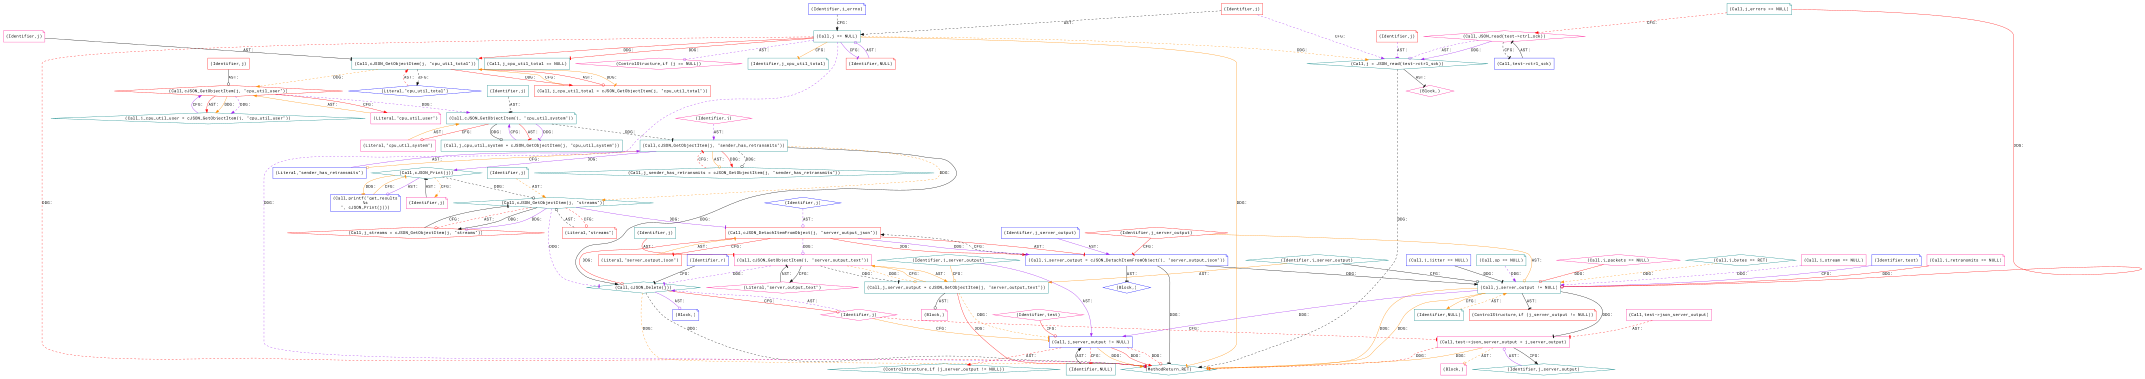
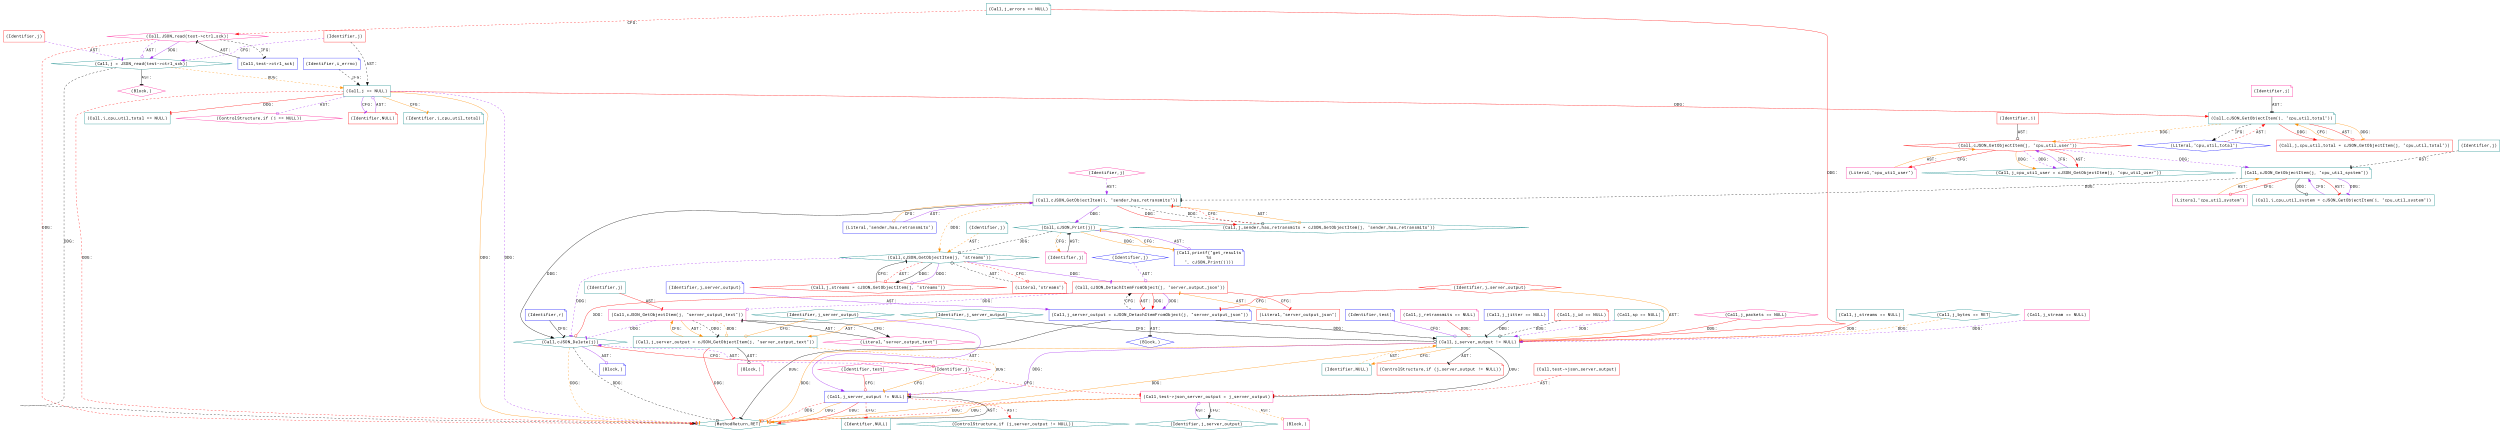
edge "(Call,j == NULL)" -> "(Call,j = JSON_read(test->ctrl_sck))": reversed
node "(Call,j_id == NULL)": added
node "(Call,test->json_server_output)": color deeppink -> red
node "(Call,j_streams == NULL)": added
edge "(Call,JSON_read(test->ctrl_sck))" -> "(MethodReturn,RET)": added, label "DDG:"
